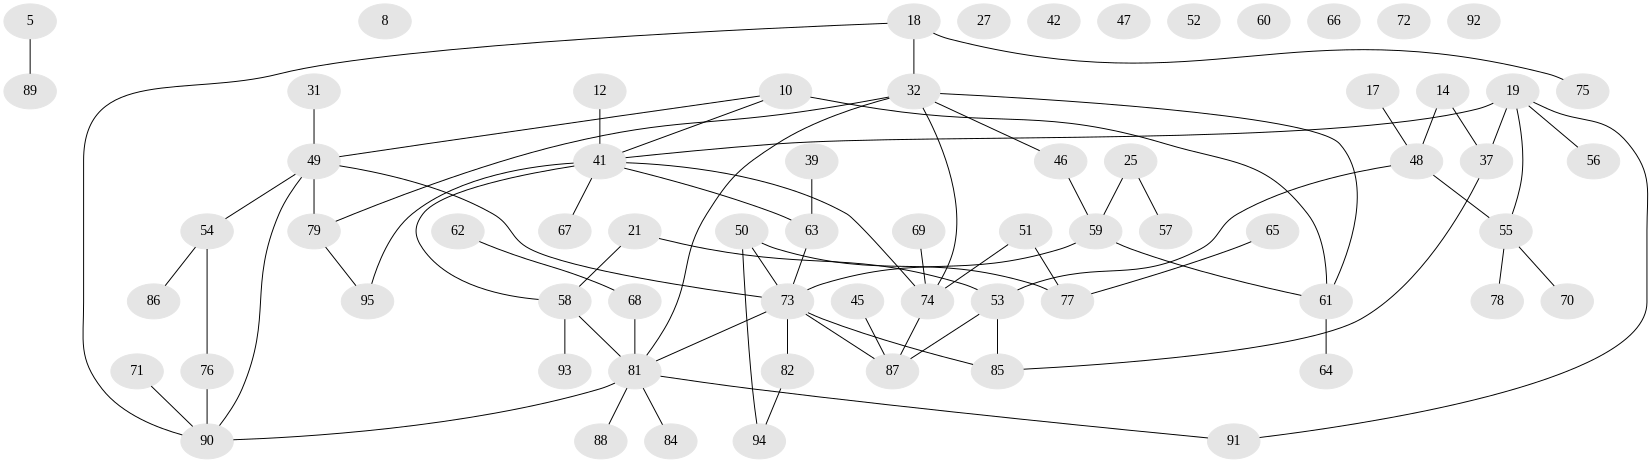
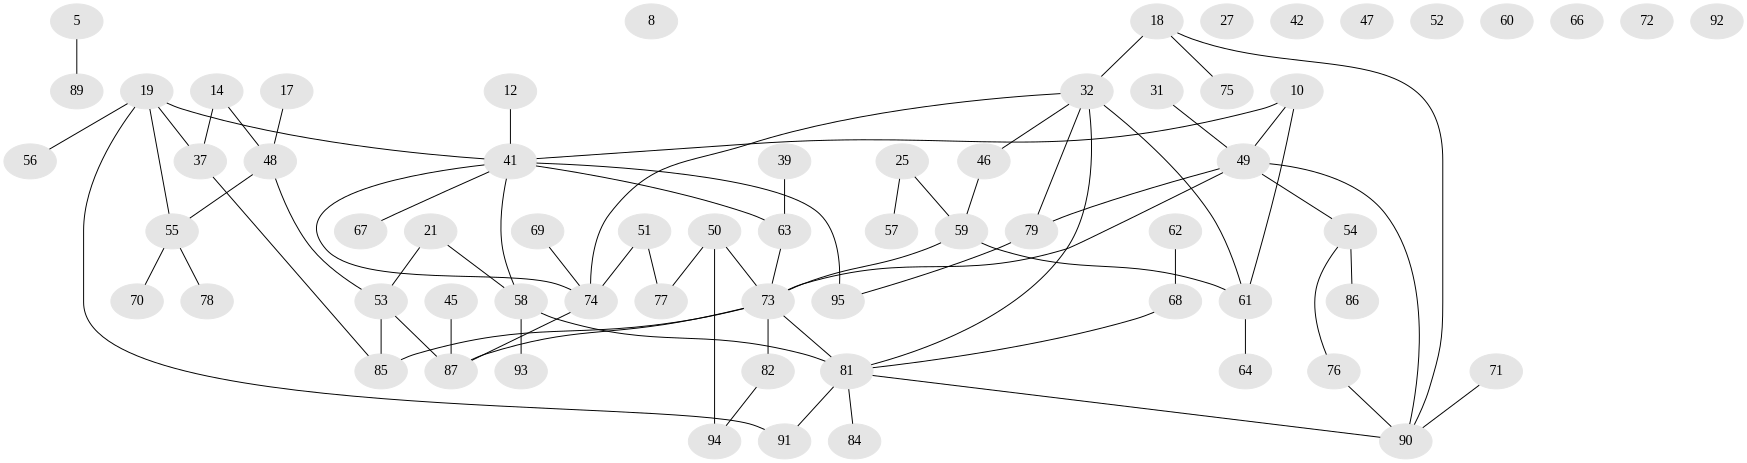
node "65": removed
node "88": removed
